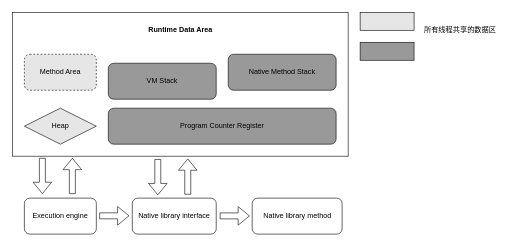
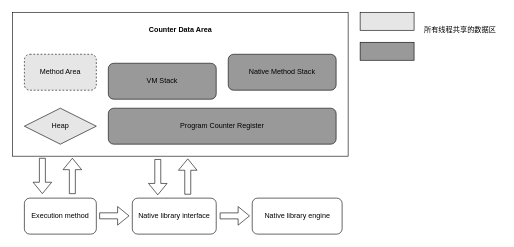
node "Runtime Data Area": label "Runtime Data Area" -> "Counter Data Area"
node "Execution engine": label "Execution engine" -> "Execution method"
node "Native library method": label "Native library method" -> "Native library engine"
